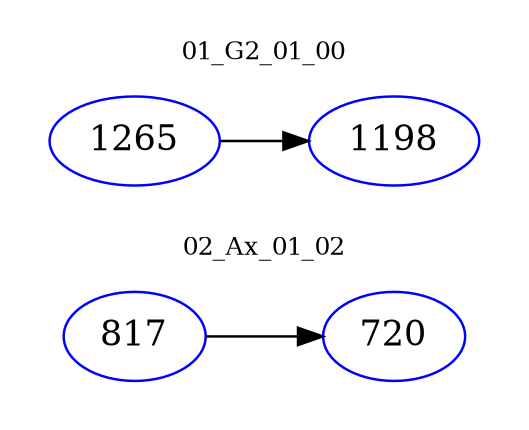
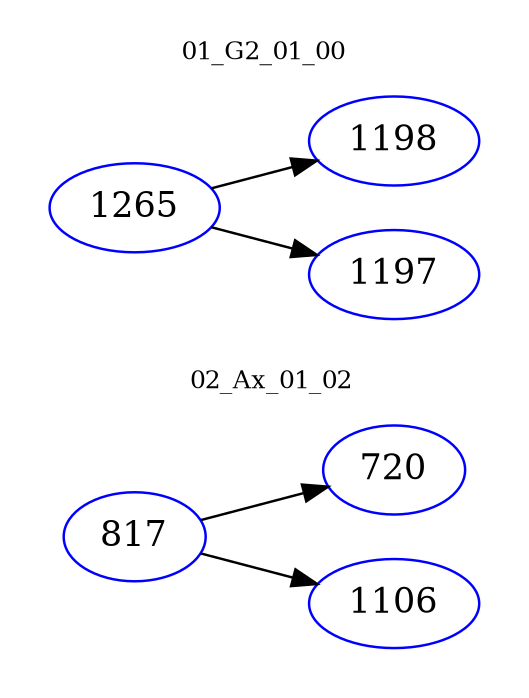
node "1197": added
node "1106": added
